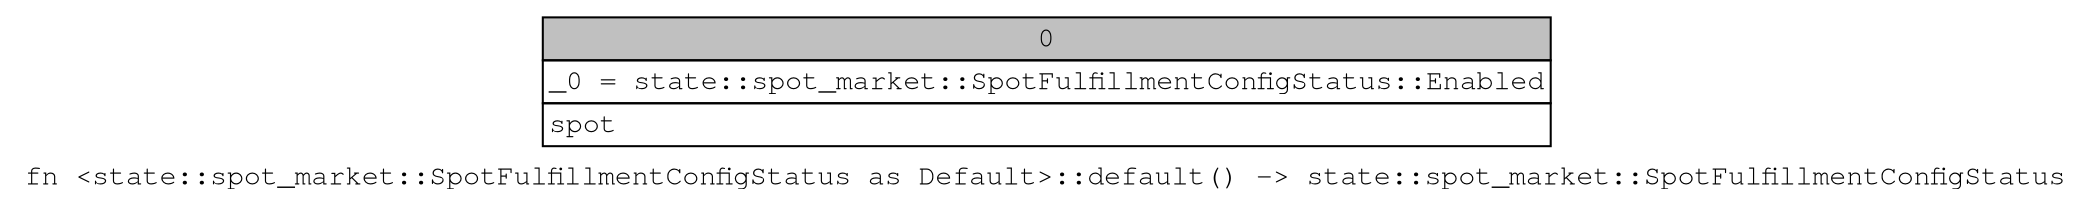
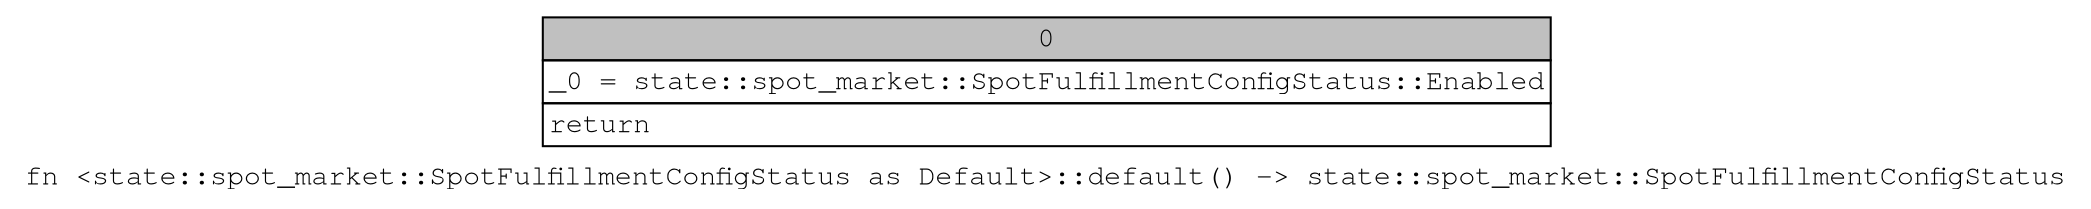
node "0": text "spot" -> "return"
